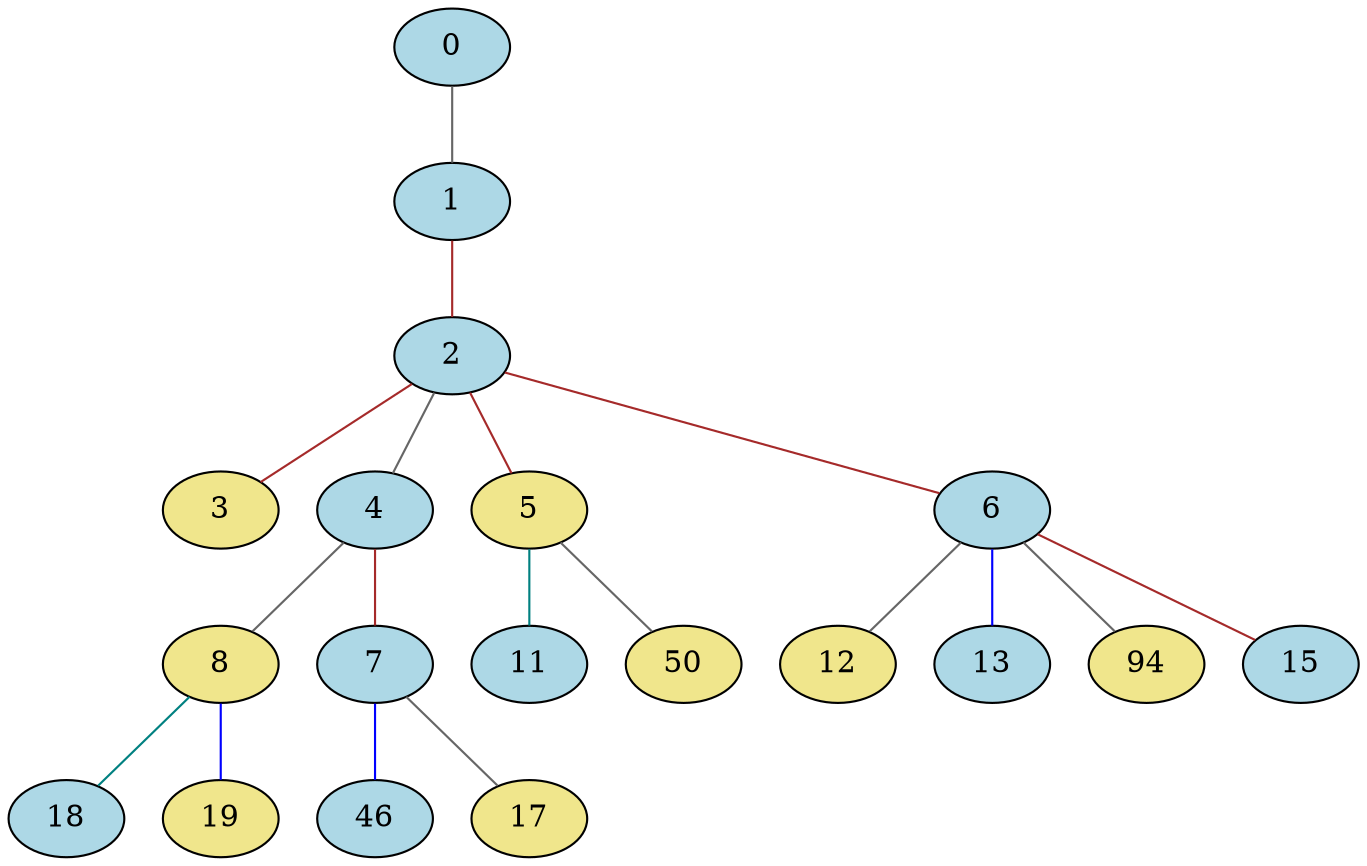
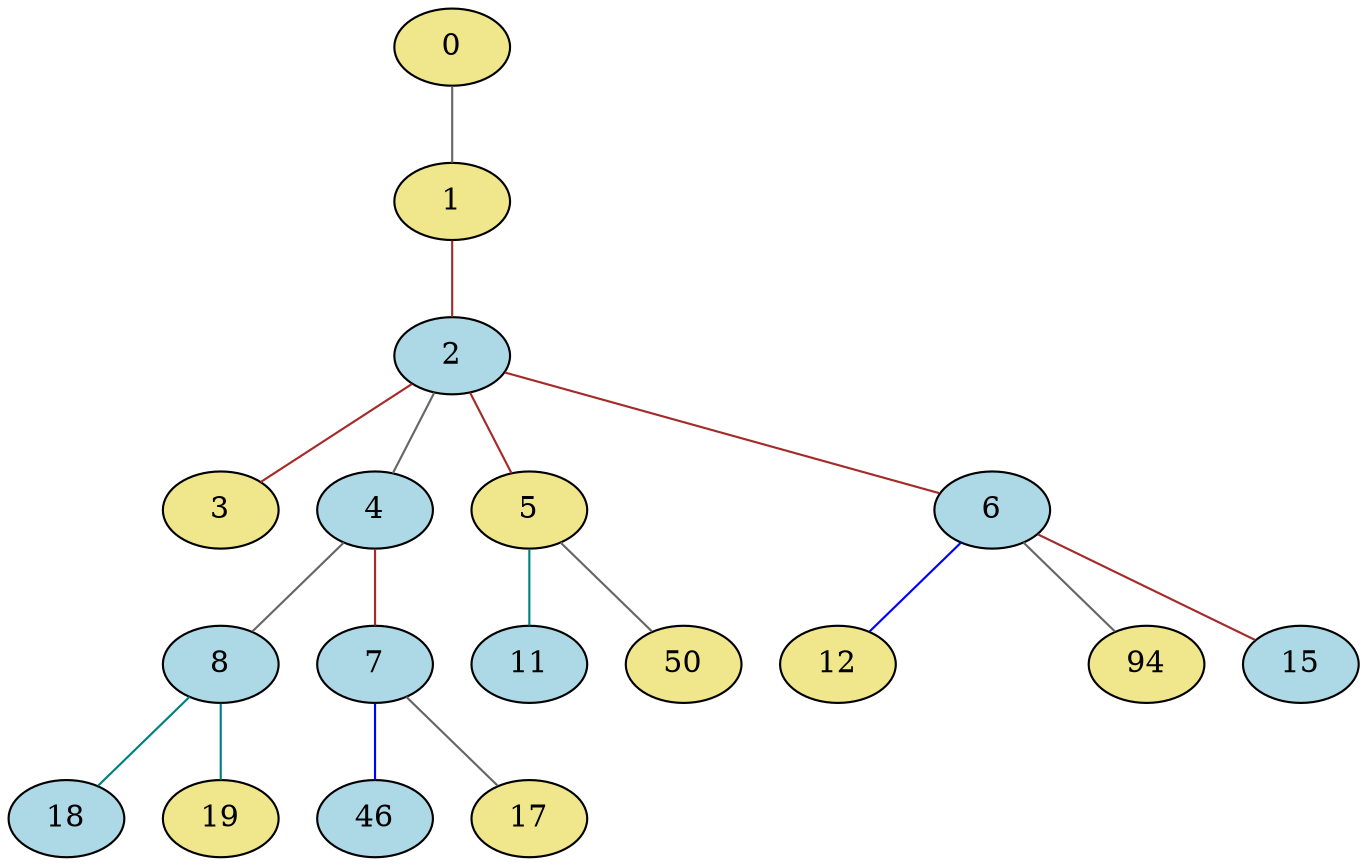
node "0": fillcolor lightblue -> khaki
node "1": fillcolor lightblue -> khaki
edge "6" -- "12": color gray40 -> blue
node "8": fillcolor khaki -> lightblue
node "13": removed
edge "8" -- "19": color blue -> teal
